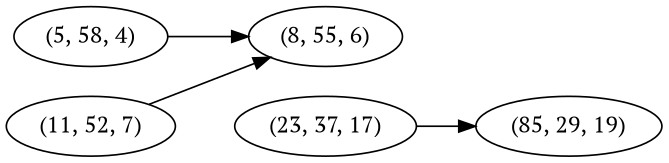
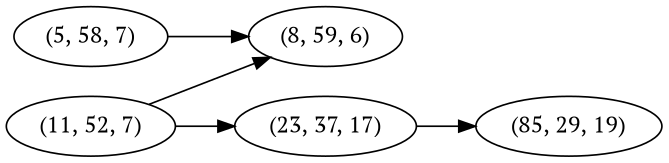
node "(5, 58, 4)": label "(5, 58, 4)" -> "(5, 58, 7)"
node "(8, 55, 6)": label "(8, 55, 6)" -> "(8, 59, 6)"
edge "(11, 52, 7)" -> "(23, 37, 17)": added
